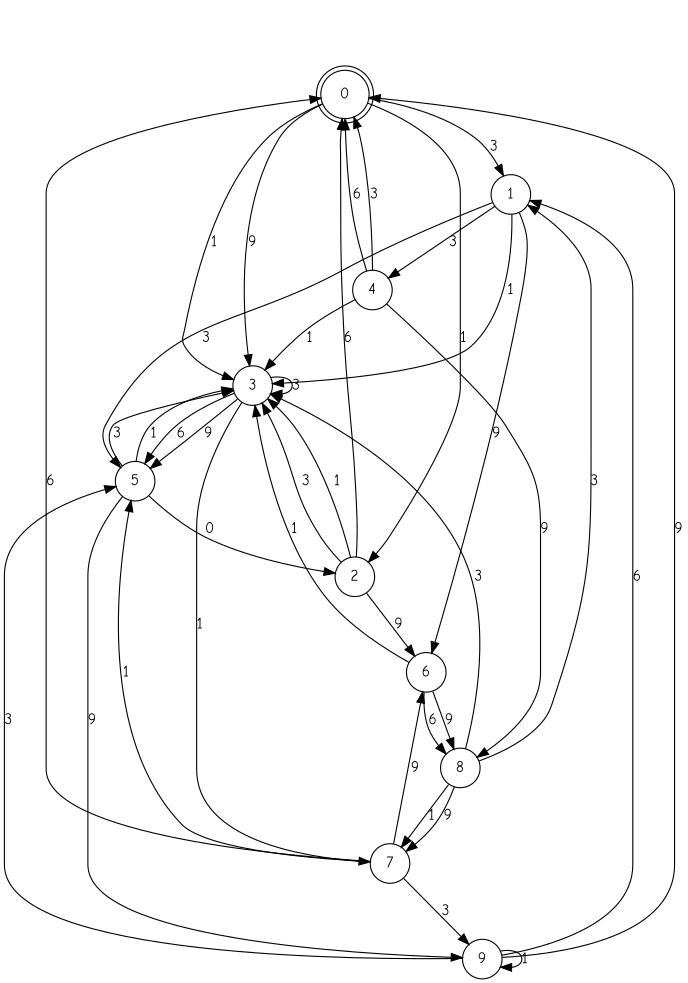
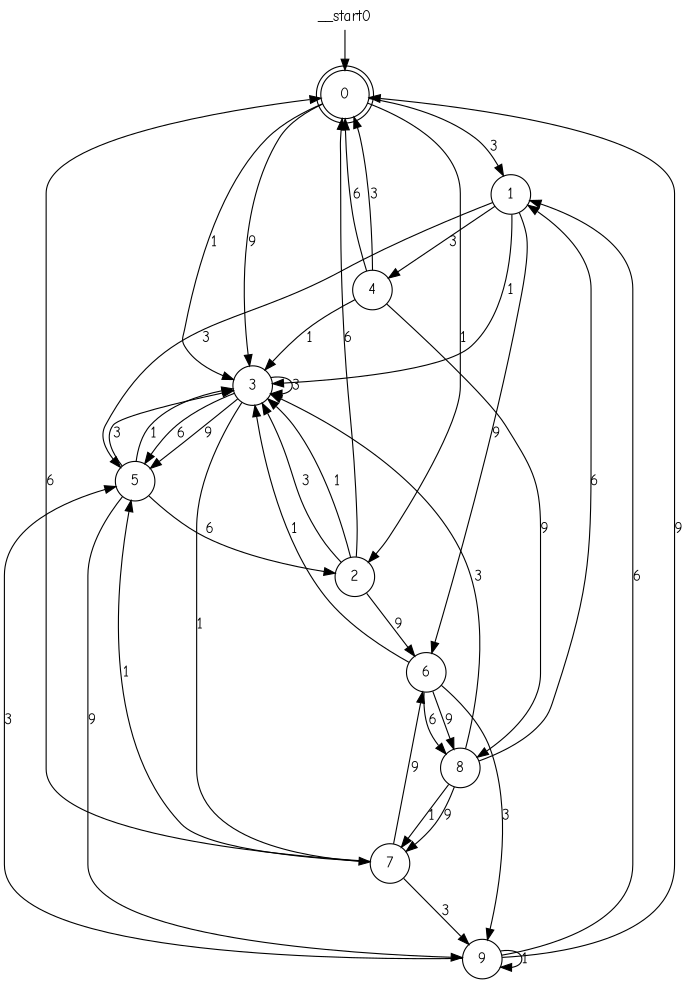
node "__start0": added
edge "8" -> "1": label "3" -> "6"
edge "5" -> "2": label "0" -> "6"
edge "6" -> "9": added, label "3"
